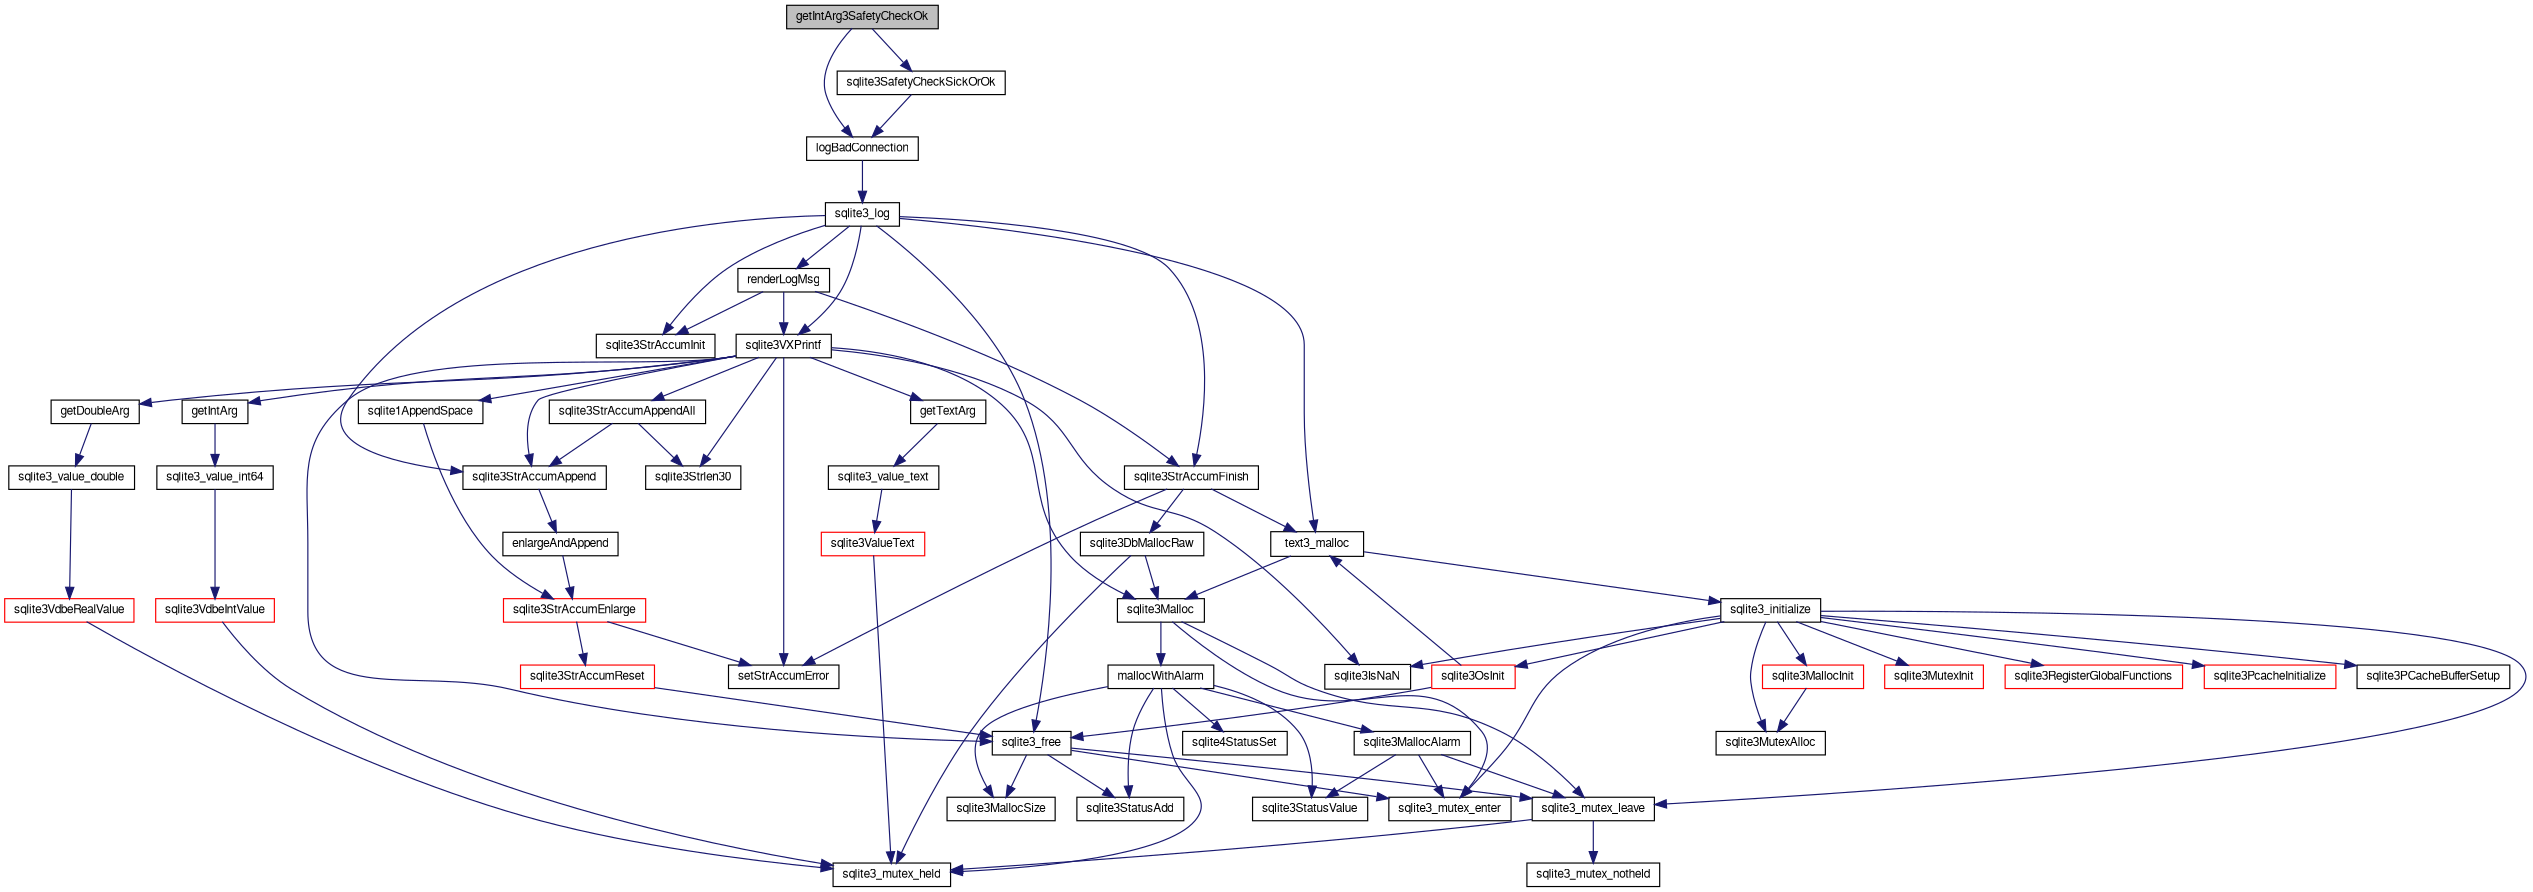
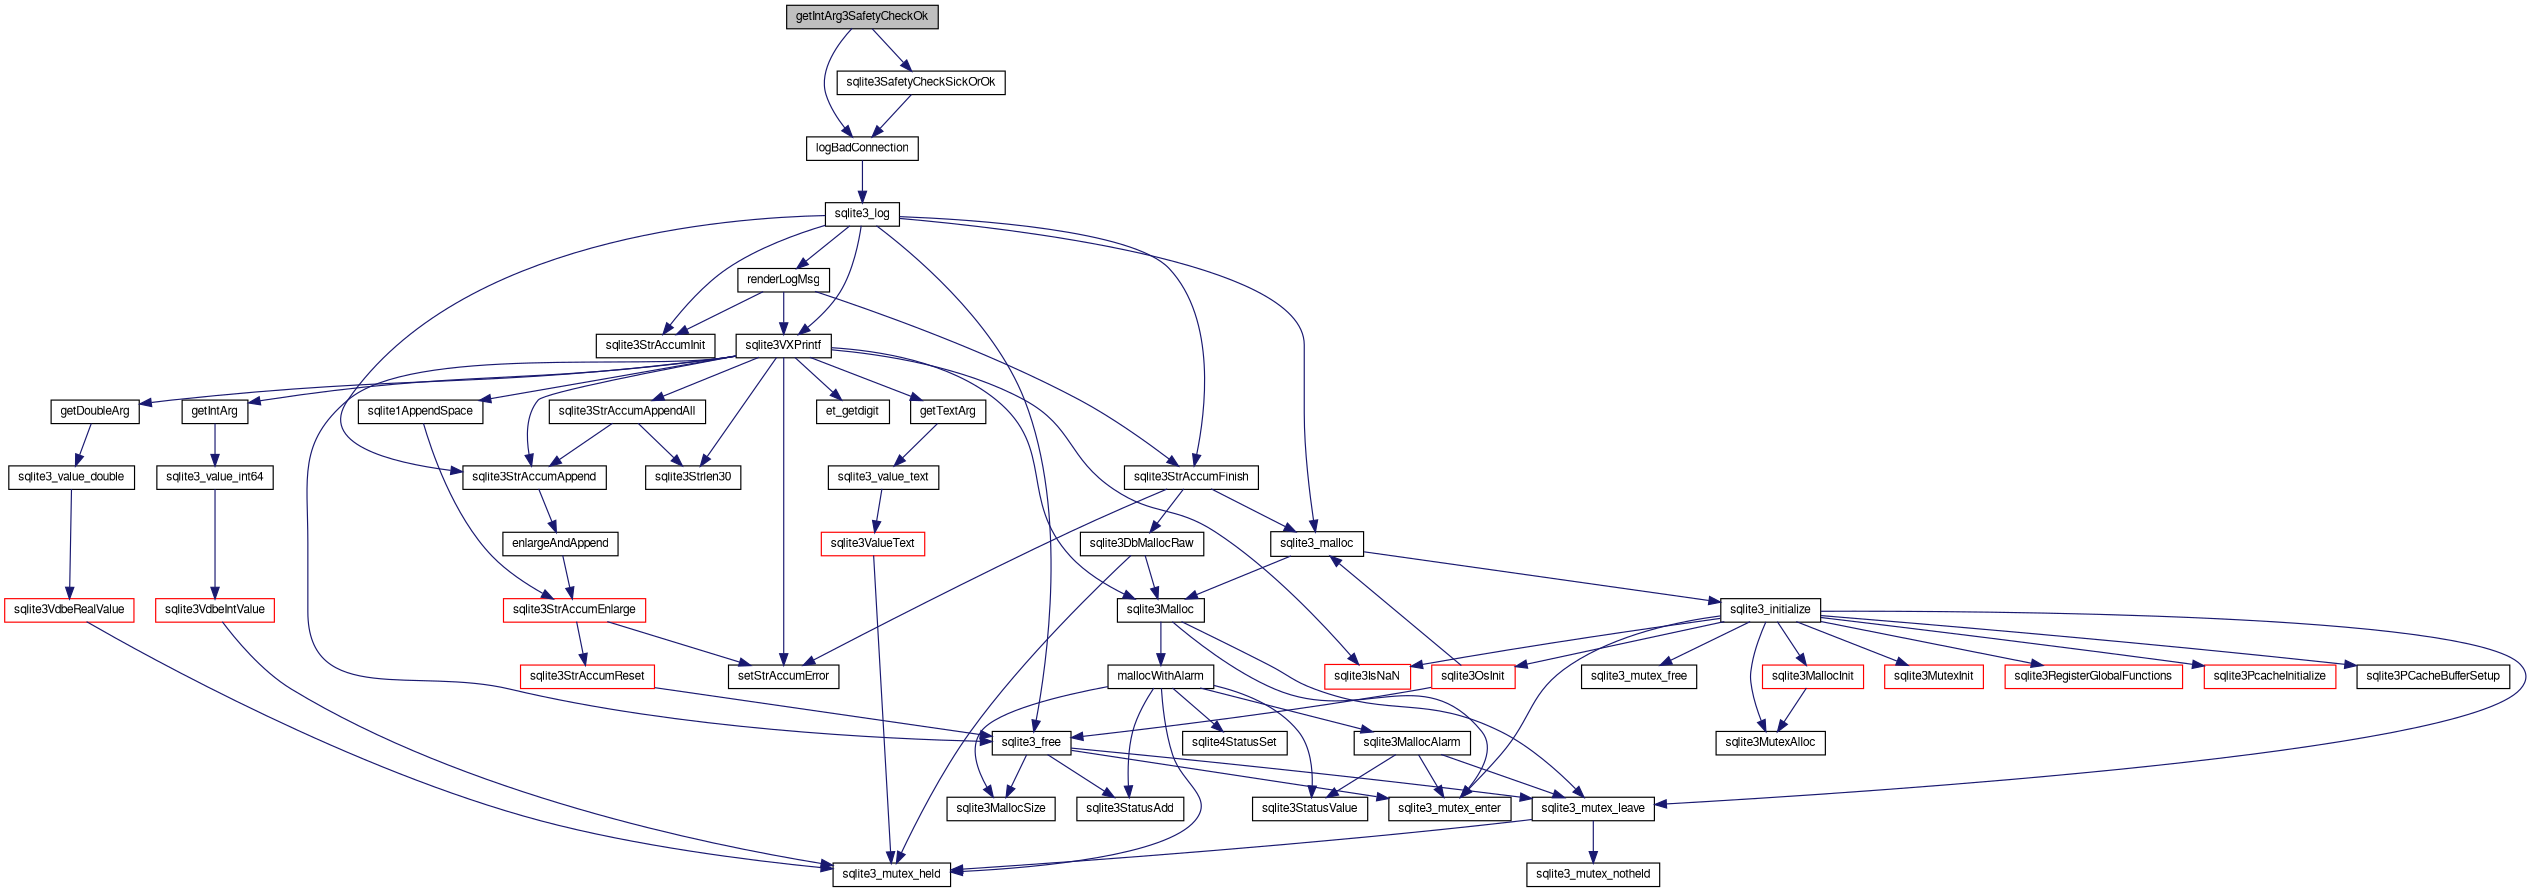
node "et_getdigit": added
node "text3_malloc": label "text3_malloc" -> "sqlite3_malloc"
node "sqlite3IsNaN": color black -> red
node "sqlite3_mutex_free": added
